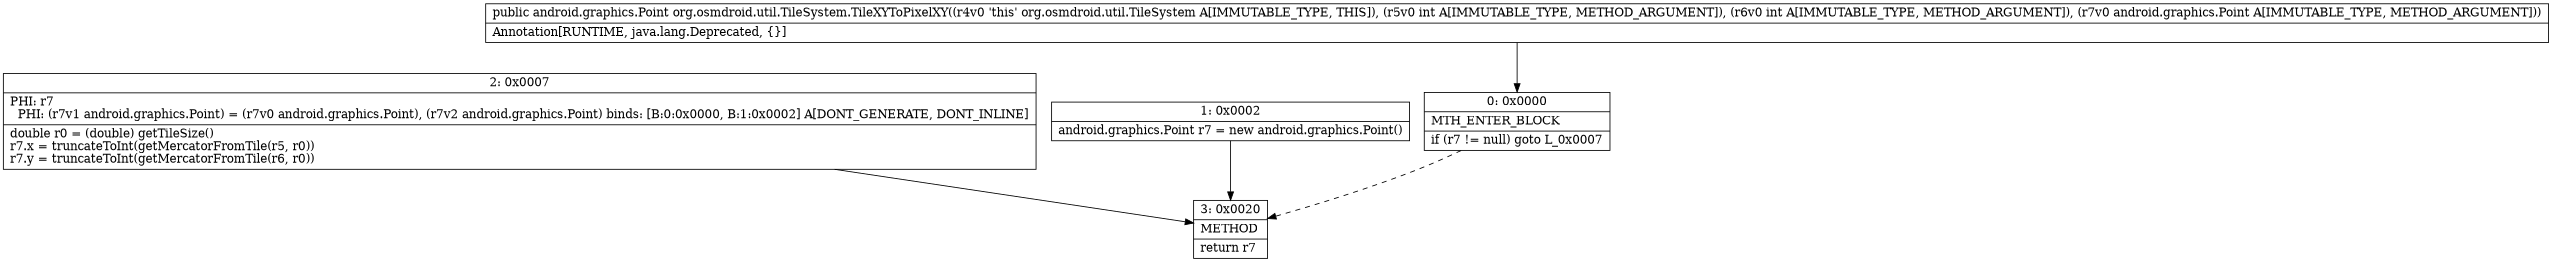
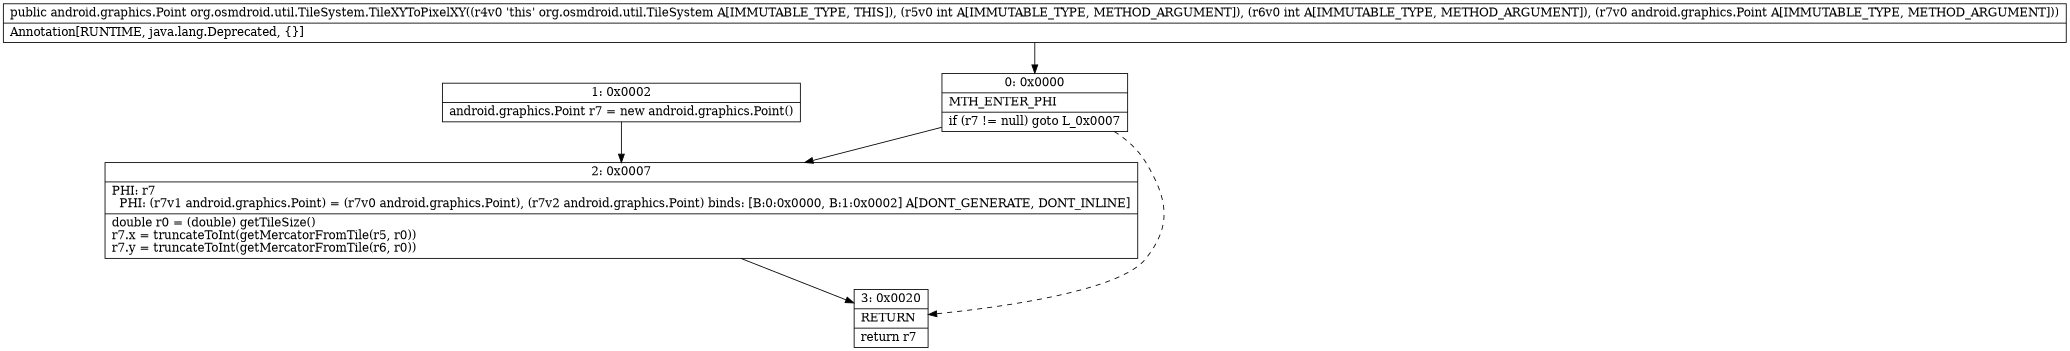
node "0: 0x0000": text "MTH_ENTER_BLOCK" -> "MTH_ENTER_PHI"
edge "0: 0x0000" -> "2: 0x0007": added
edge "1: 0x0002" -> "3: 0x0020": now "1: 0x0002" -> "2: 0x0007"
node "3: 0x0020": text "METHOD" -> "RETURN"
